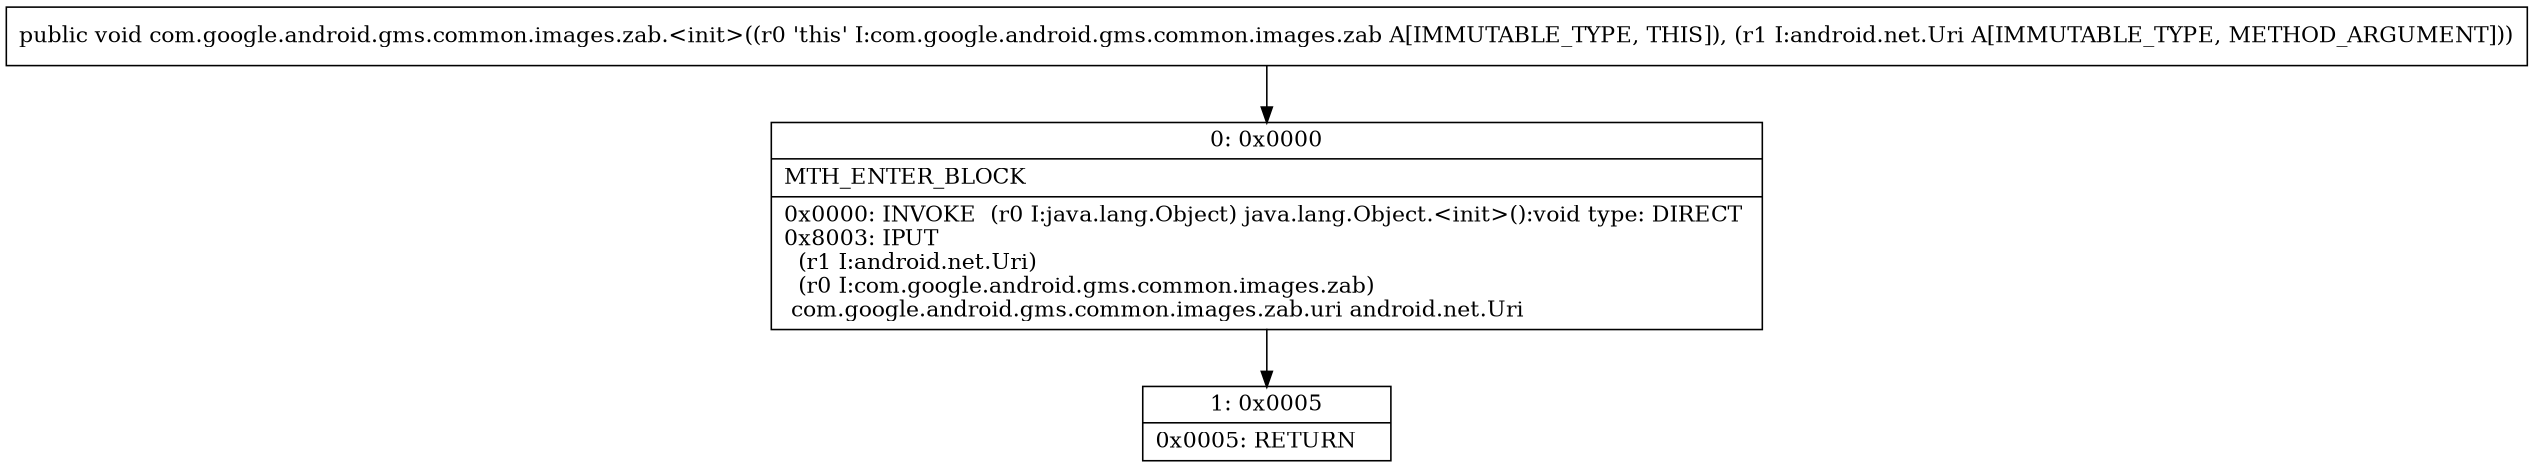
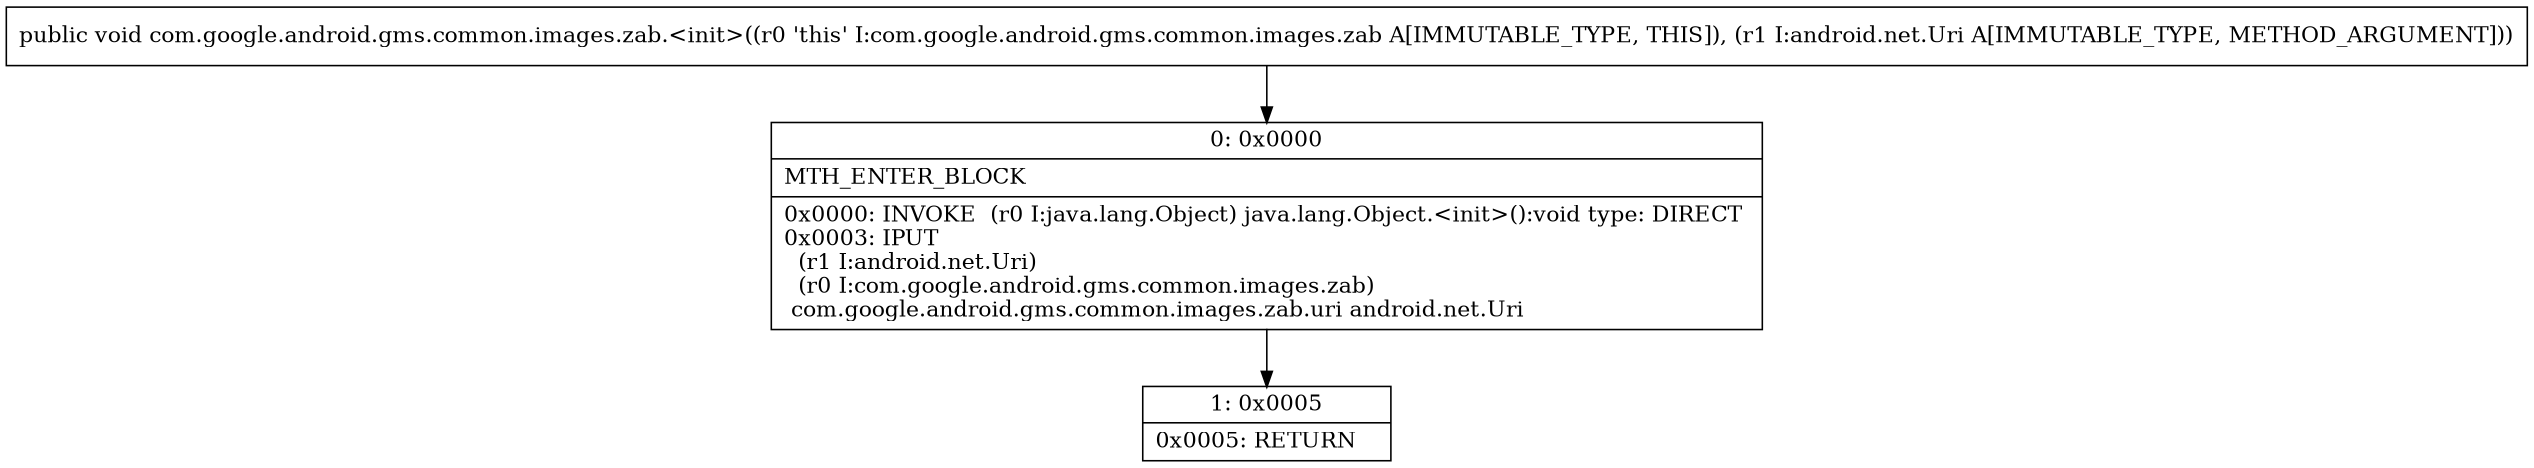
node "0: 0x0000": text "0x8003: IPUT" -> "0x0003: IPUT"
